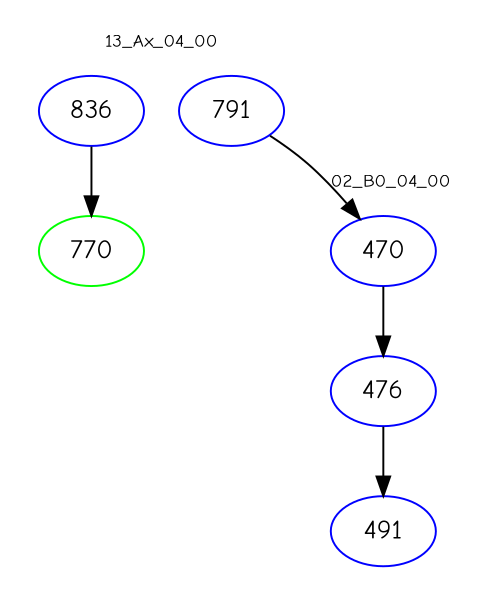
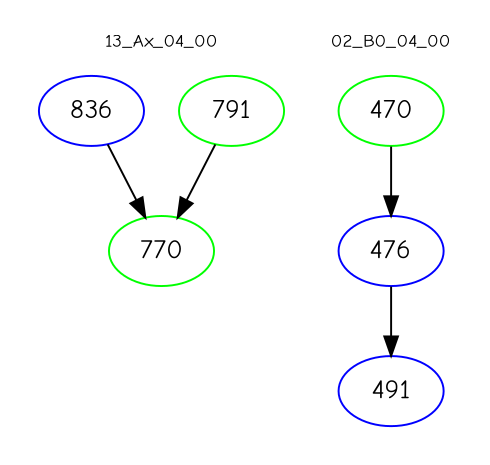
node "791": color blue -> green
edge "791" -> "470": now "791" -> "770"
node "470": color blue -> green
